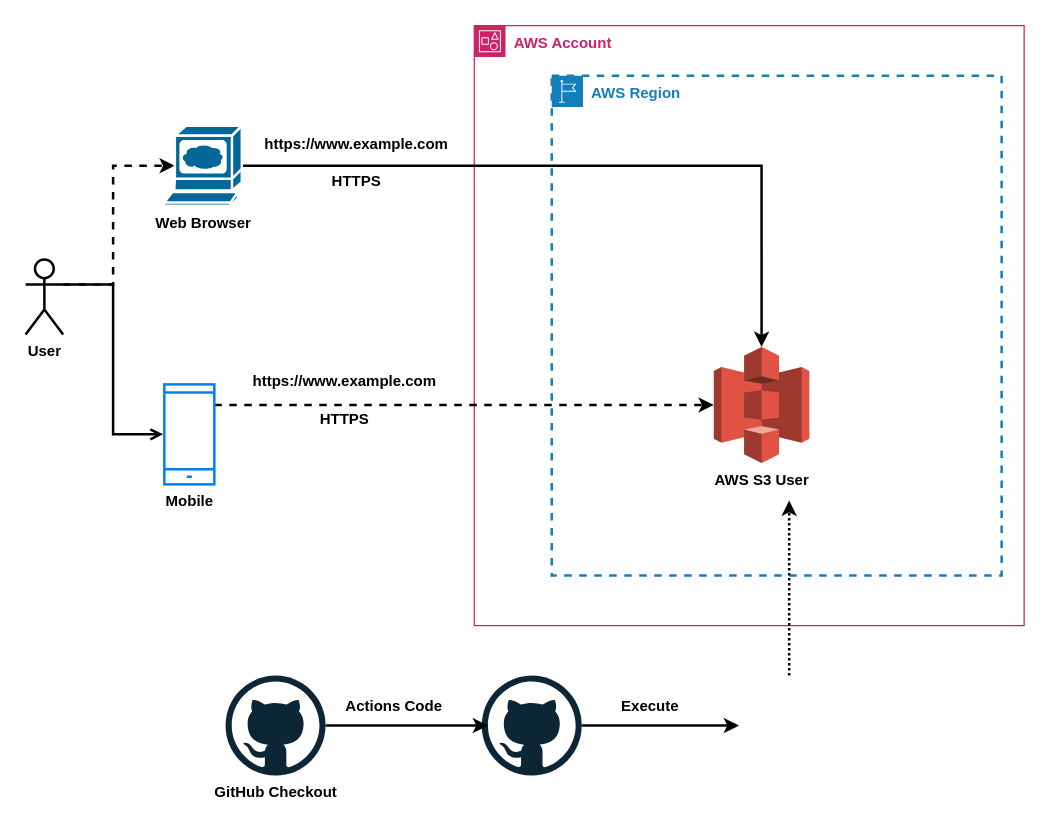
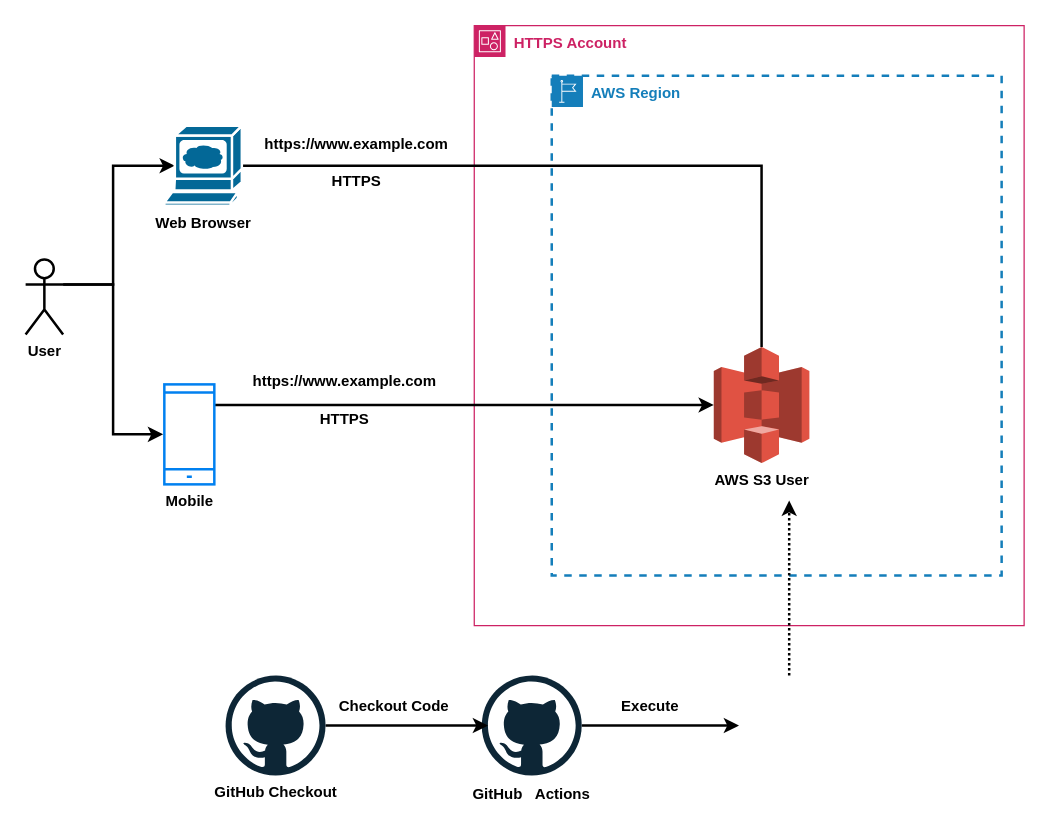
node "AWS Account": label "AWS Account" -> "HTTPS Account"
edge "User" -> "Web Browser": style dashed -> solid
edge "Web Browser" -> "AWS S3 User": arrowhead classic -> none
edge "Mobile" -> "AWS S3 User": style dashed -> solid
edge "User" -> "Mobile": arrowhead open -> classic
node "Actions Code": label "Actions Code" -> "Checkout Code"
node "GitHub Actions": added
